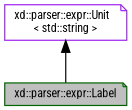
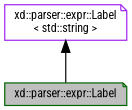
node "xd::parser::expr::Unit < std::string >": label "xd::parser::expr::Unit < std::string >" -> "xd::parser::expr::Label < std::string >"
